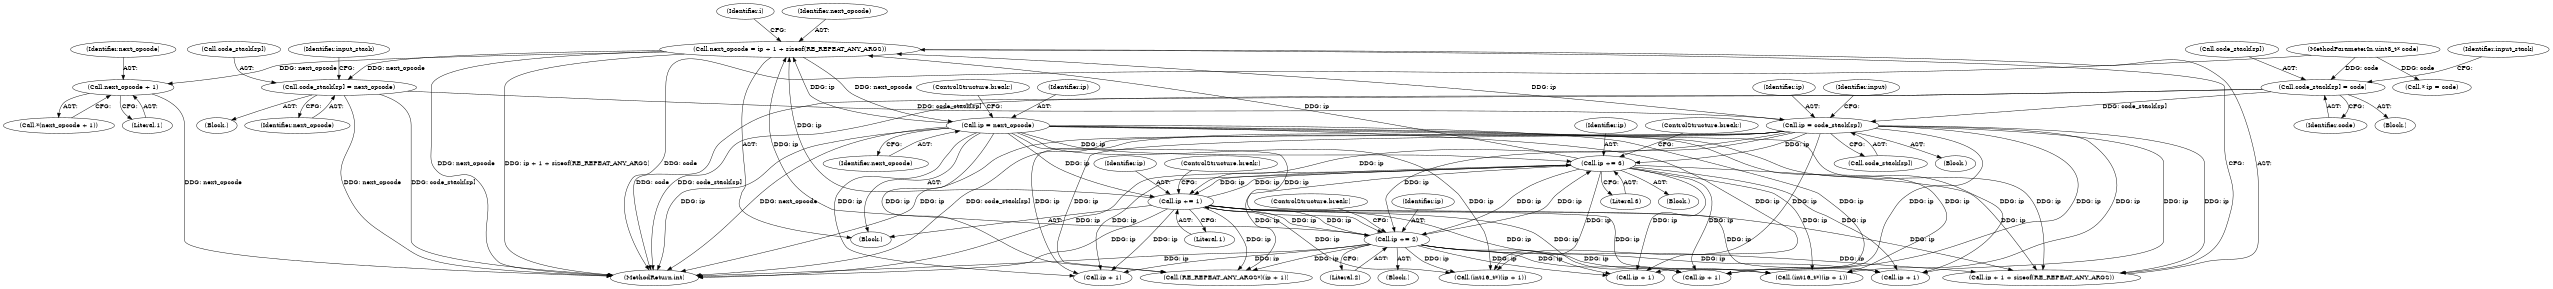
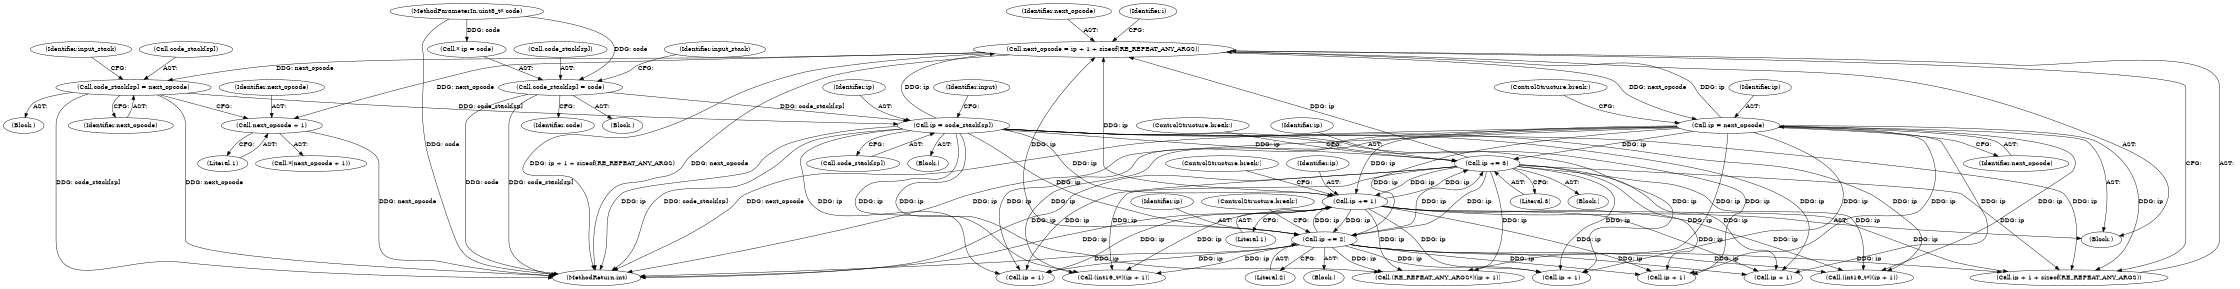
edge "(Call,*(next_opcode + 1))" -> "(Call,next_opcode + 1)": now "(Call,code_stack[sp] = next_opcode)" -> "(Call,next_opcode + 1)"
edge "(Identifier,code)" -> "(Call,code_stack[sp] = code)": now "(Call,* ip = code)" -> "(Call,code_stack[sp] = code)"
